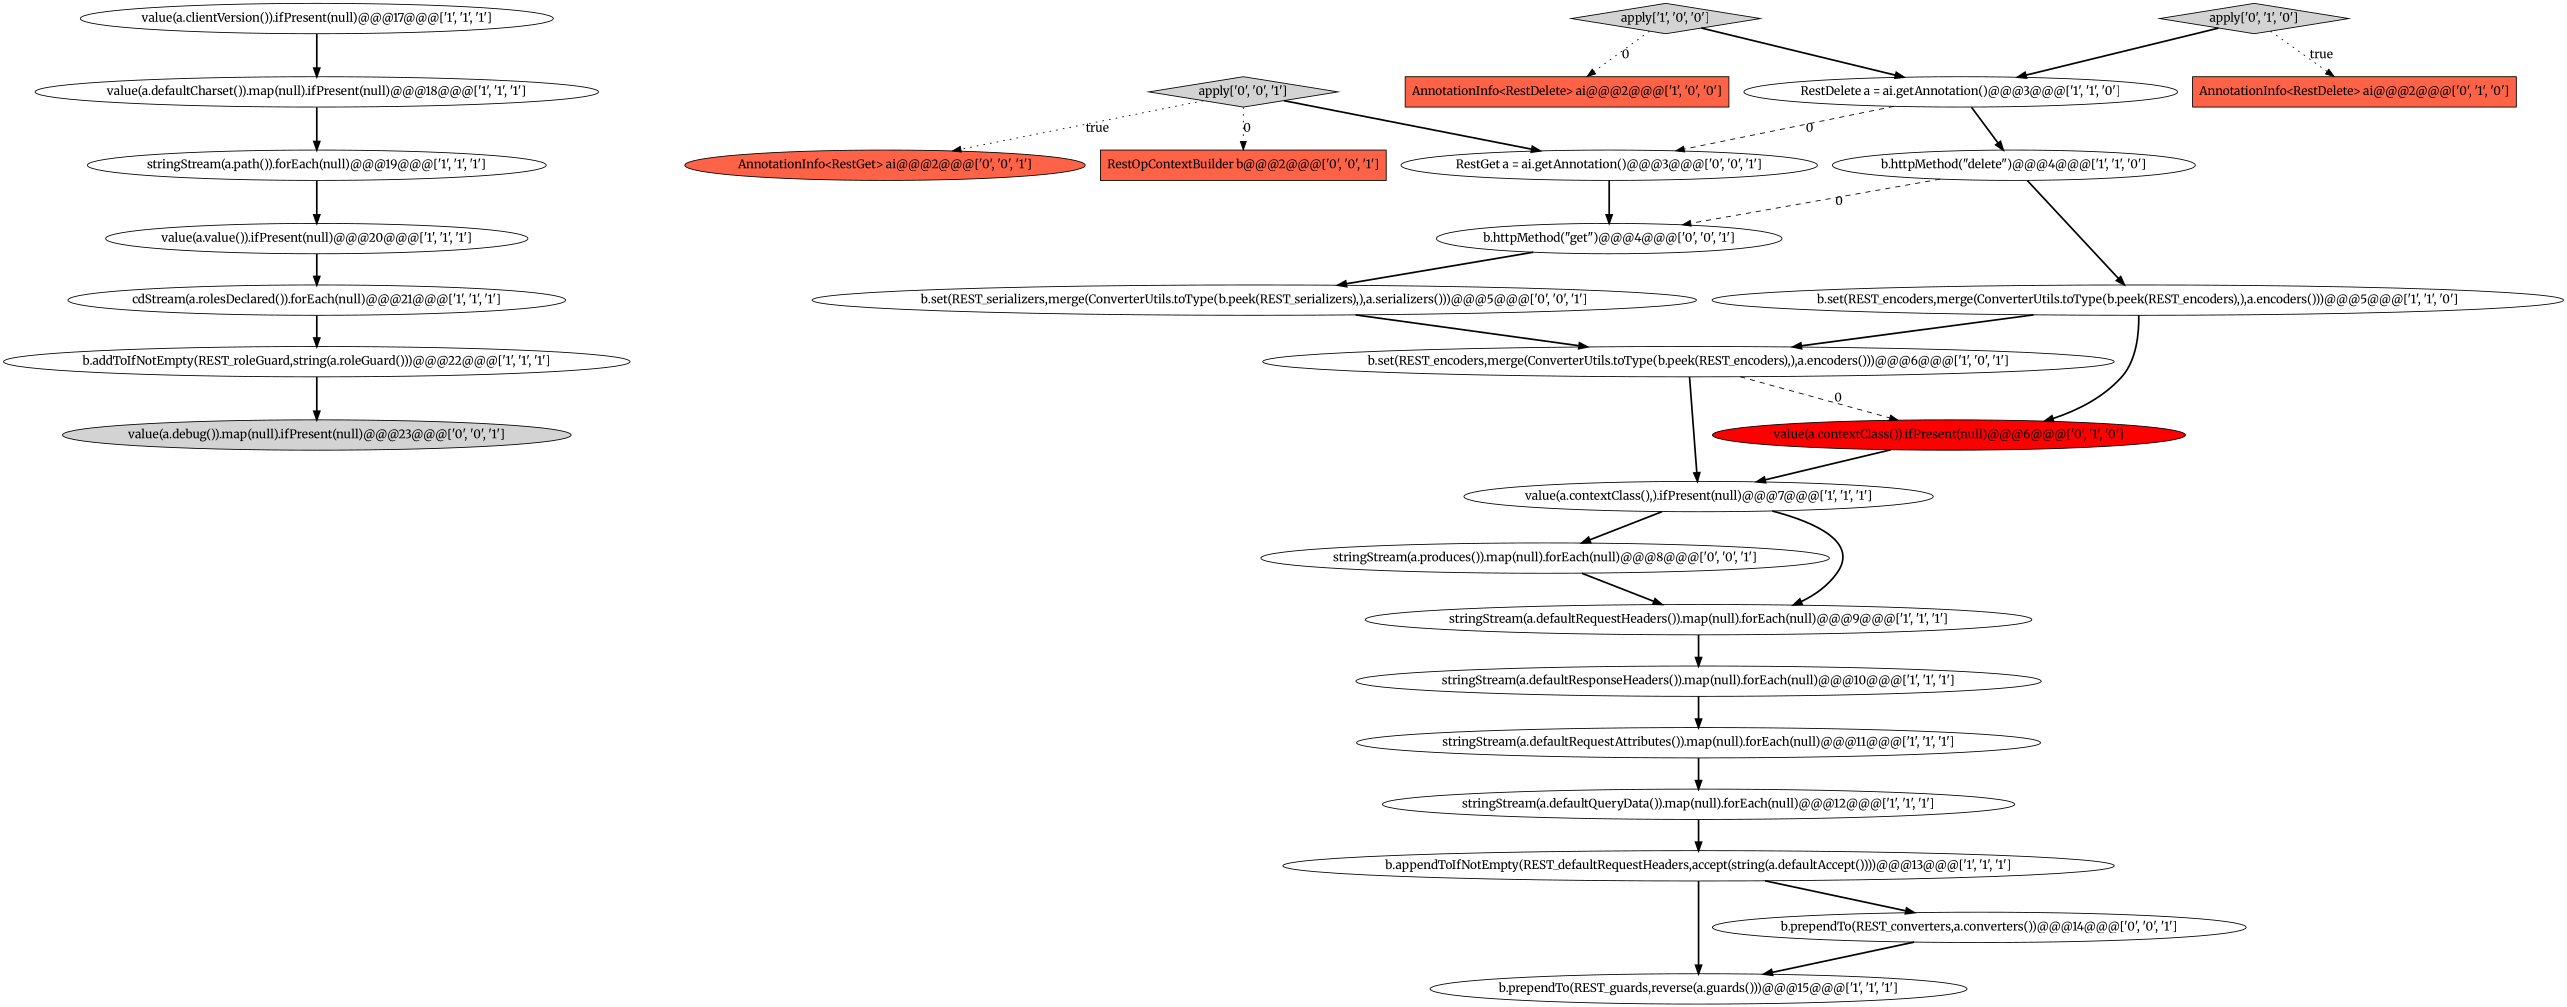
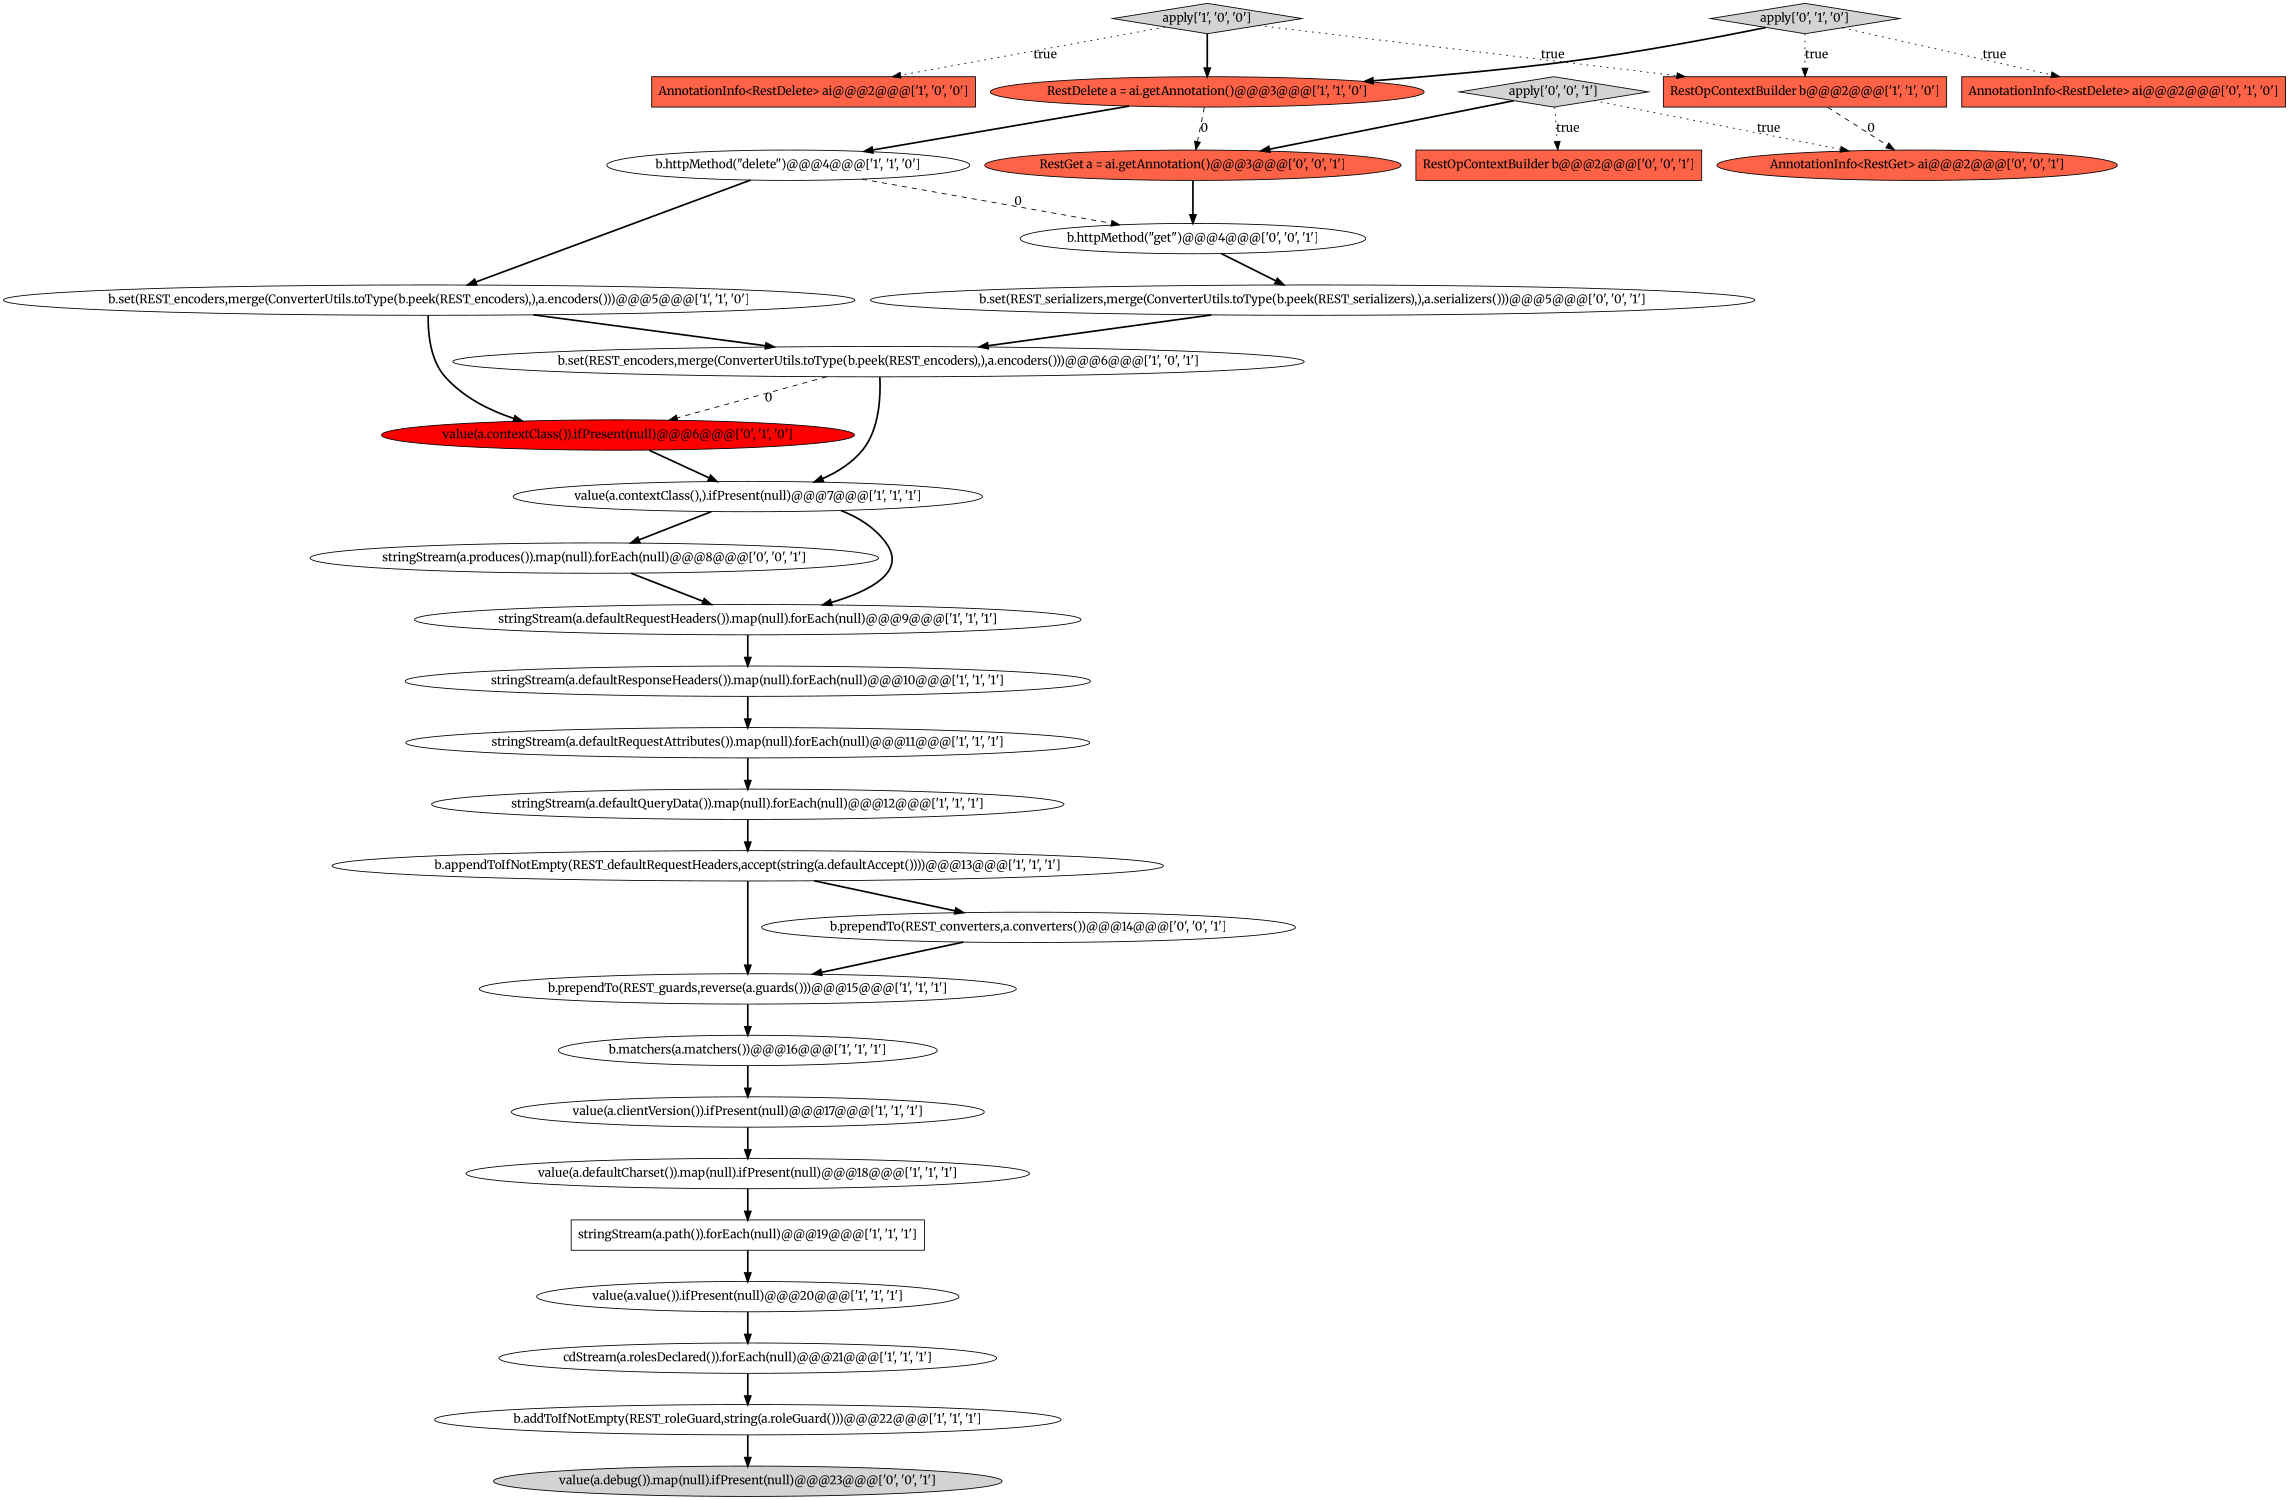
edge "apply['1', '0', '0']" -> "AnnotationInfo<RestDelete> ai@@@2@@@['1', '0', '0']": label "0" -> "true"
node "RestOpContextBuilder b@@@2@@@['1', '1', '0']": added
node "RestDelete a = ai.getAnnotation()@@@3@@@['1', '1', '0']": fillcolor white -> tomato
edge "apply['0', '0', '1']" -> "RestOpContextBuilder b@@@2@@@['0', '0', '1']": label "0" -> "true"
node "stringStream(a.path()).forEach(null)@@@19@@@['1', '1', '1']": shape ellipse -> box
node "RestGet a = ai.getAnnotation()@@@3@@@['0', '0', '1']": fillcolor white -> tomato
node "b.matchers(a.matchers())@@@16@@@['1', '1', '1']": added
